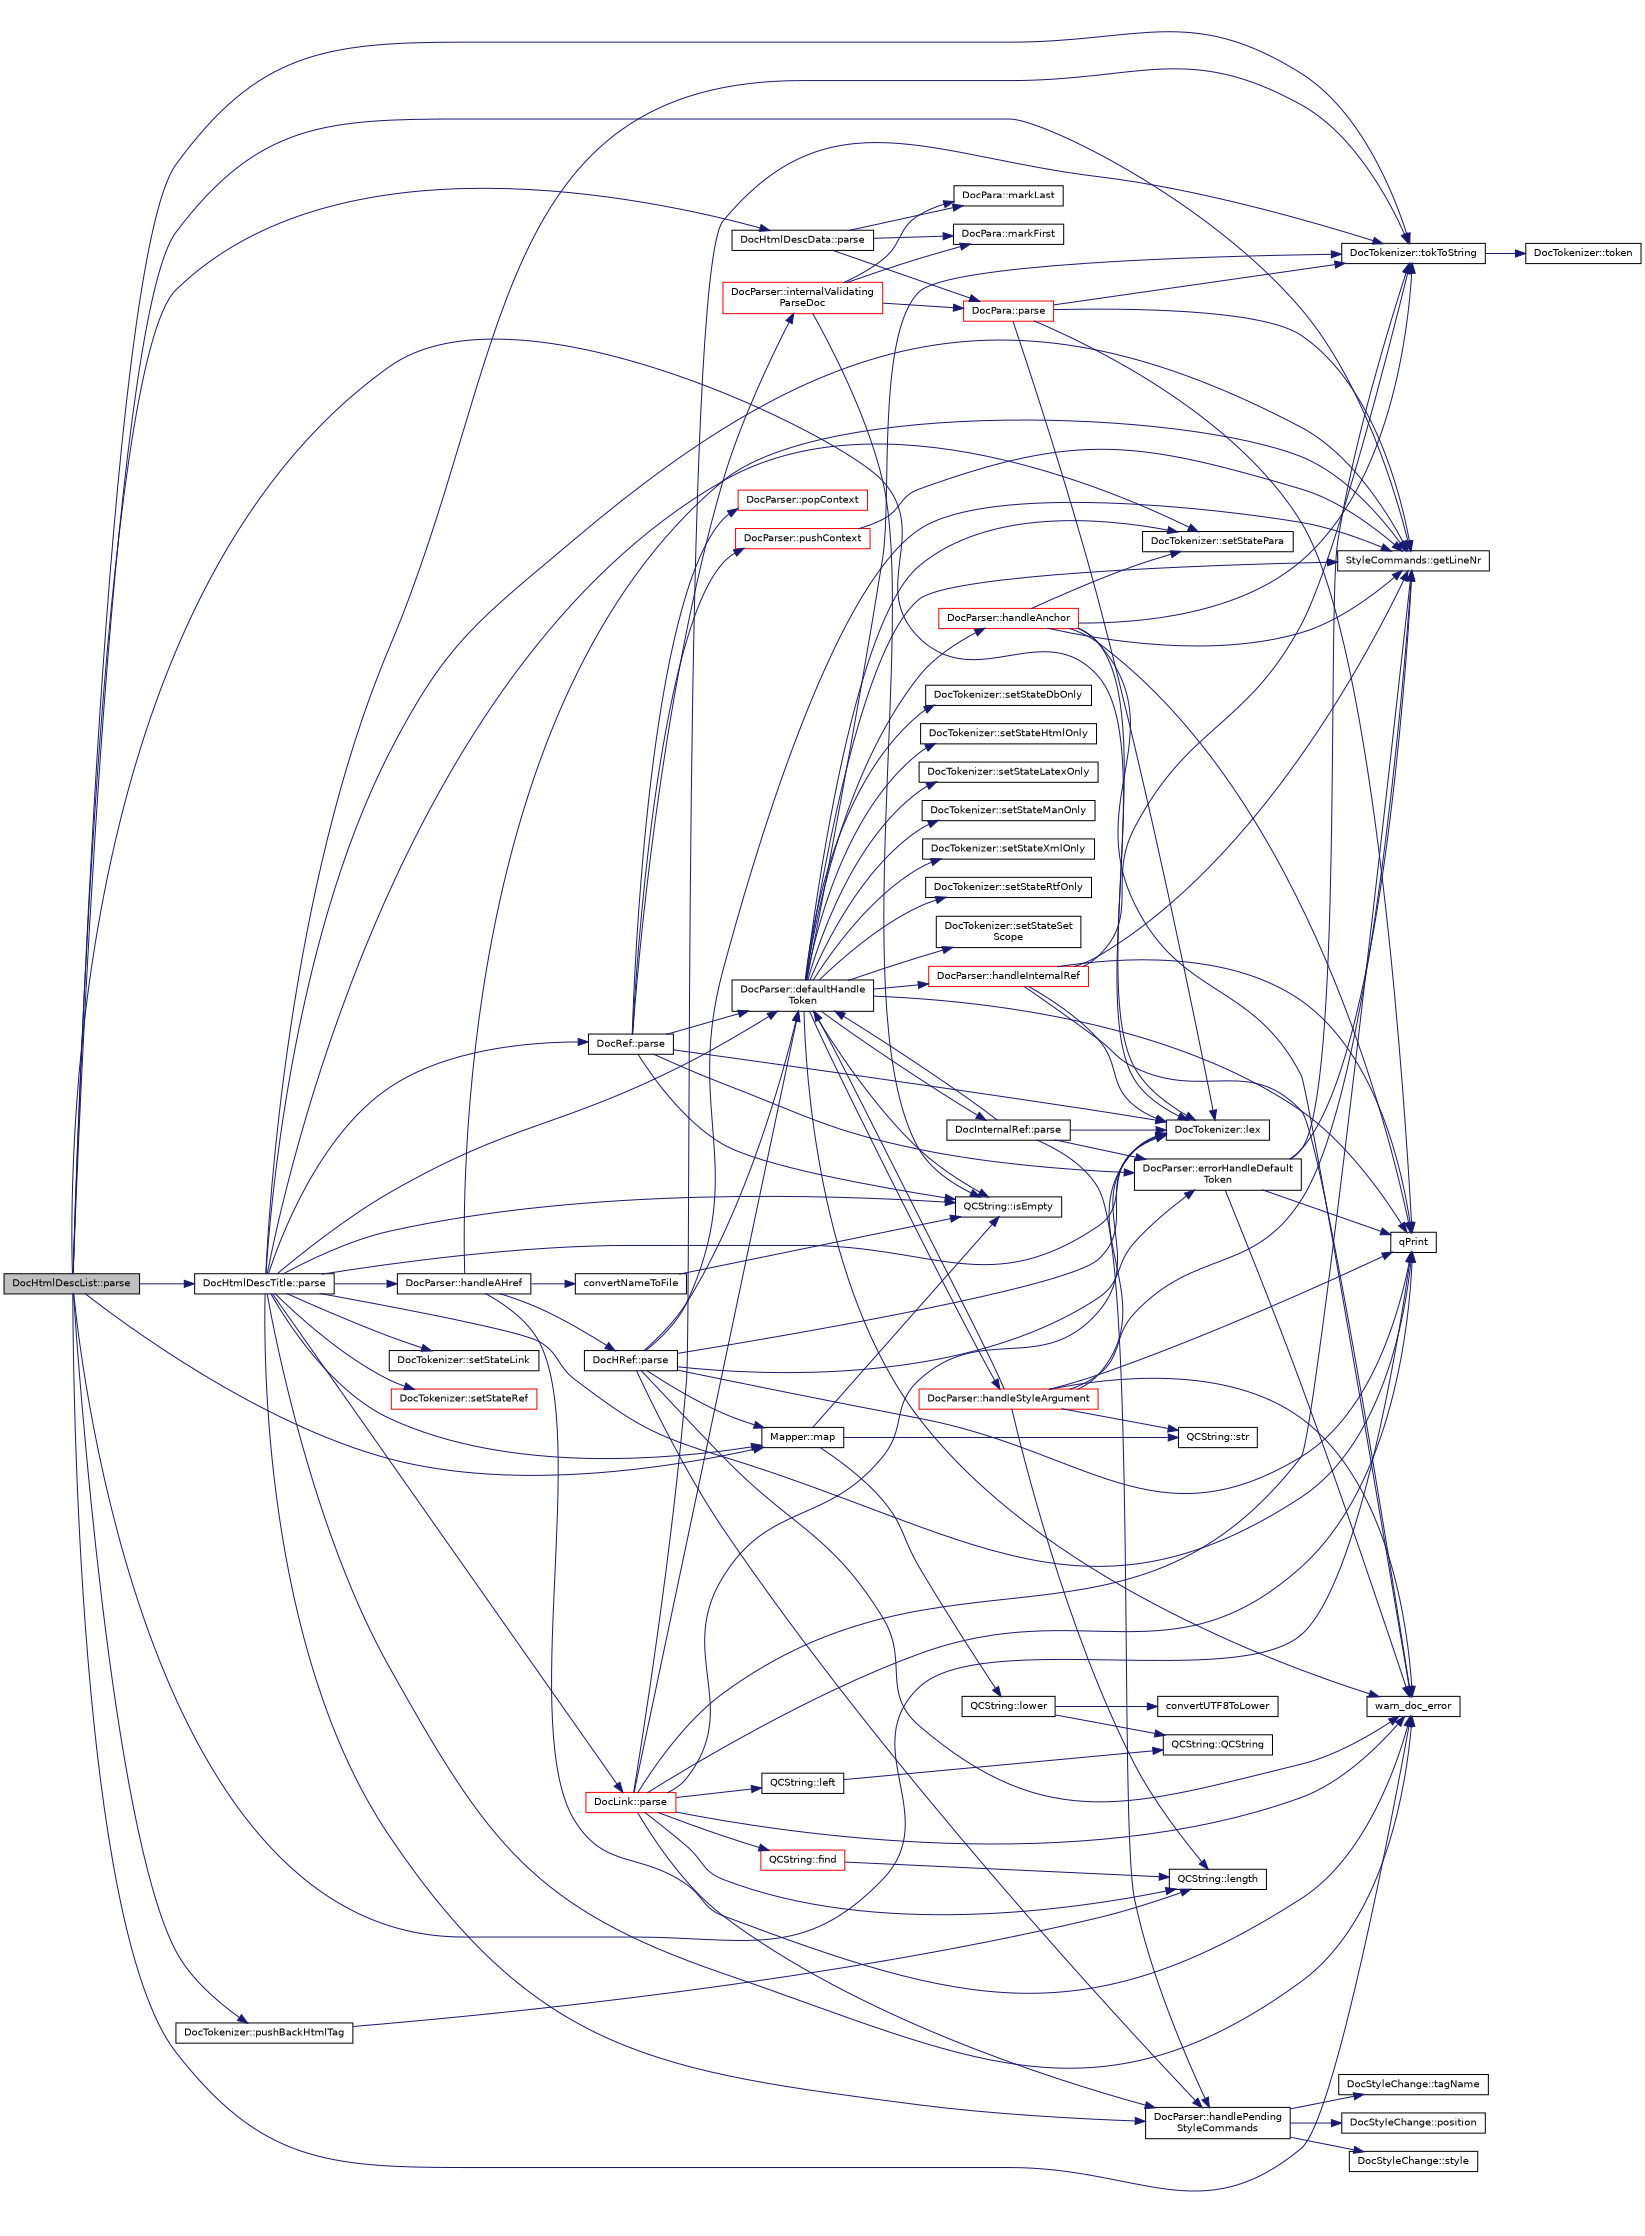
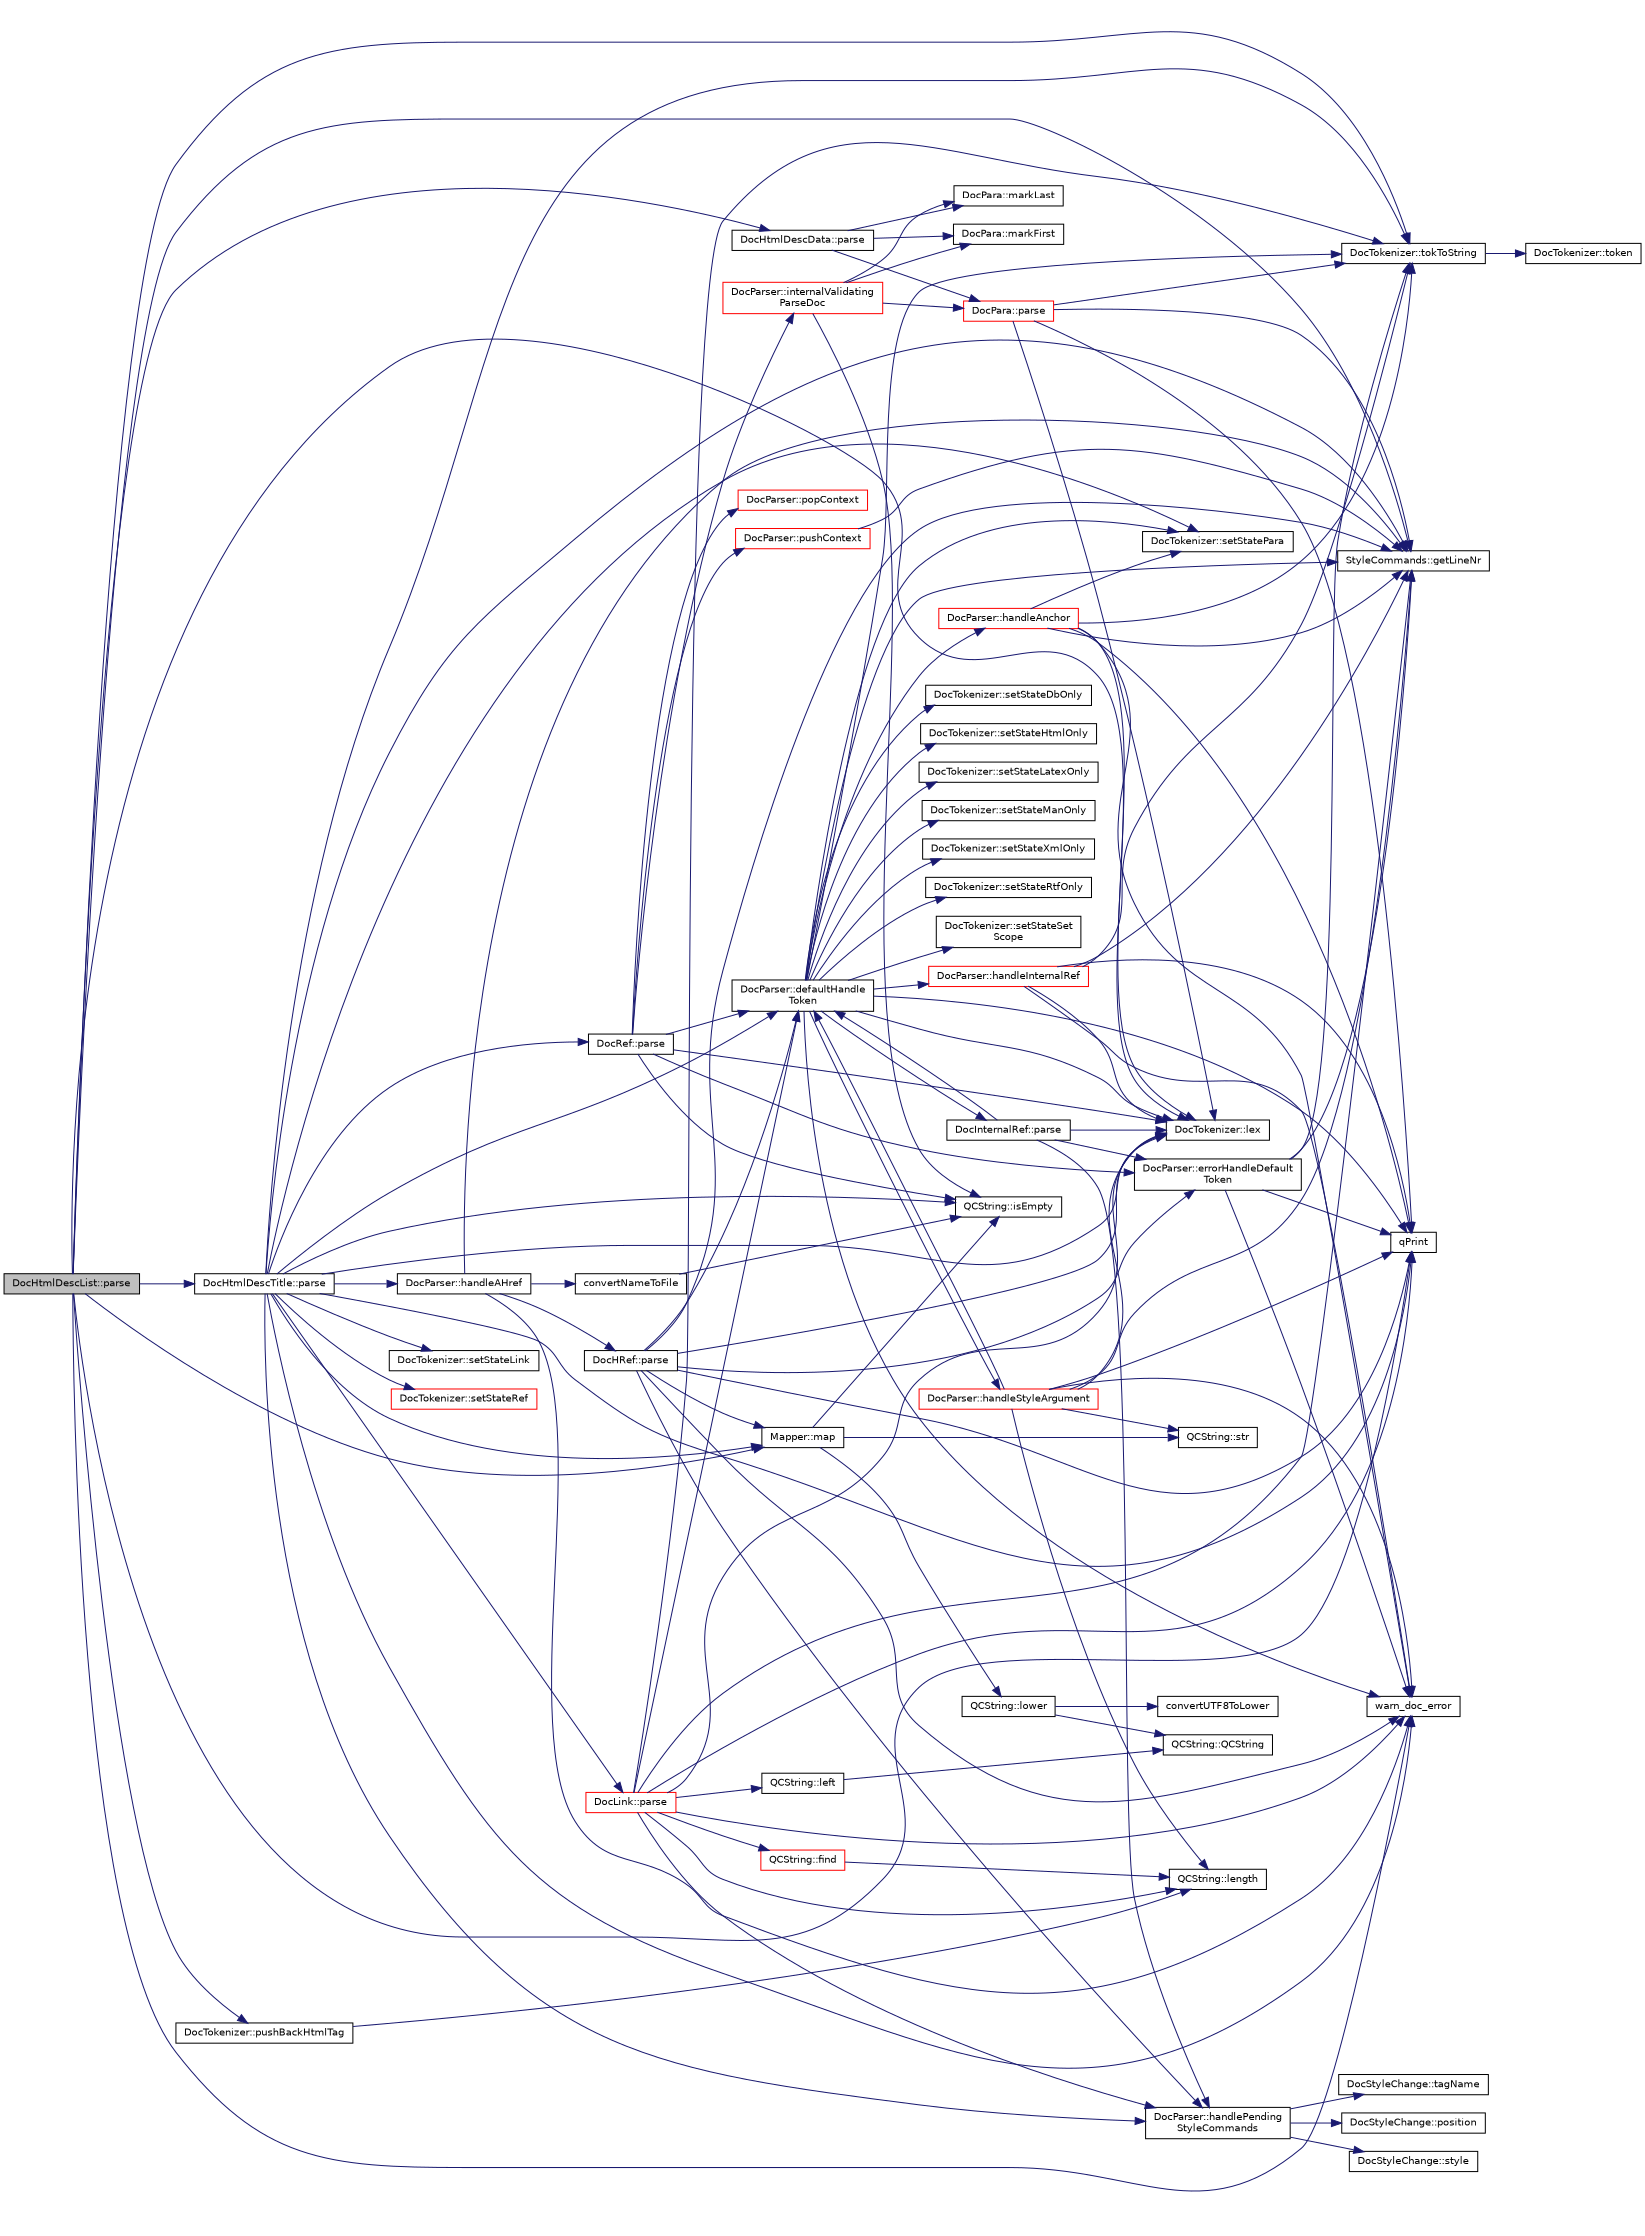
edge "DocParser::defaultHandle Token" -> "QCString::isEmpty": now "DocParser::defaultHandle Token" -> "DocTokenizer::lex"
